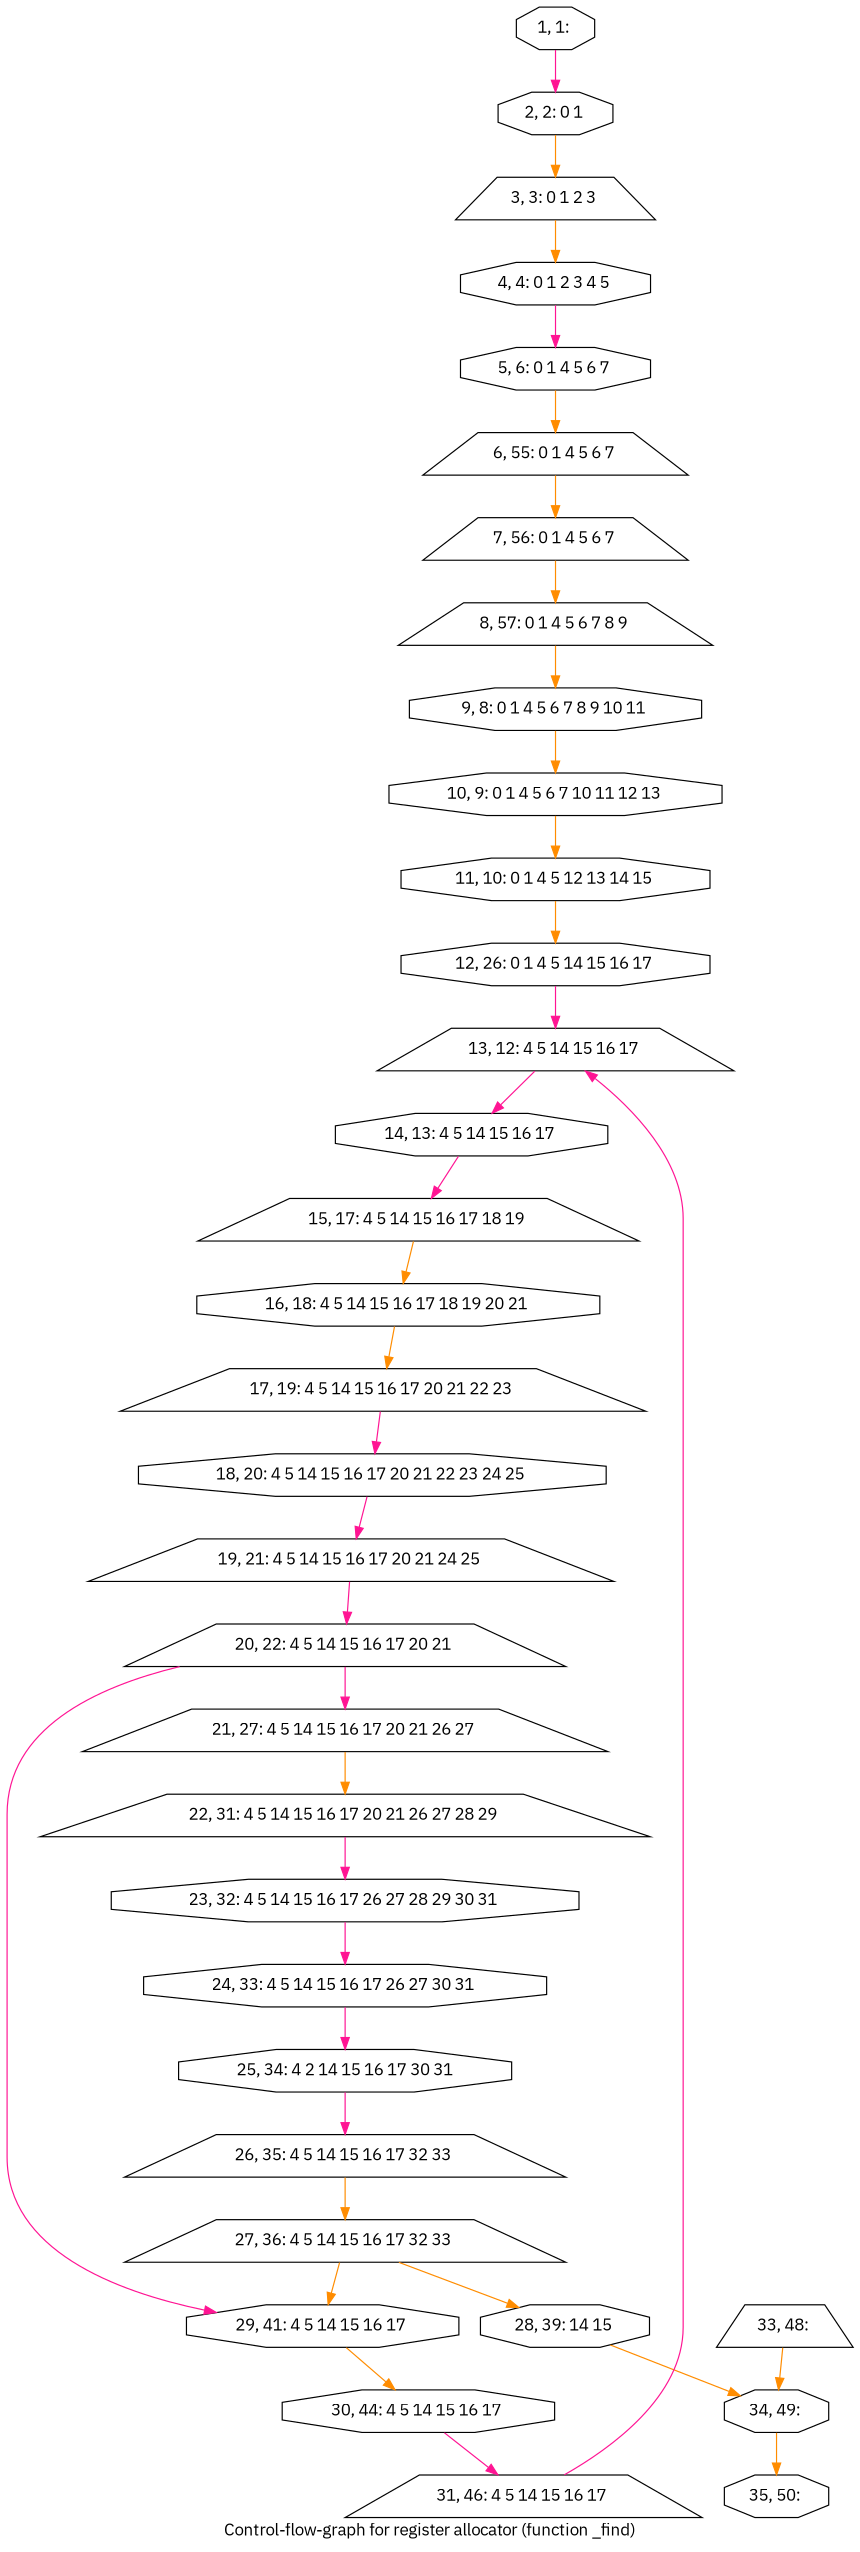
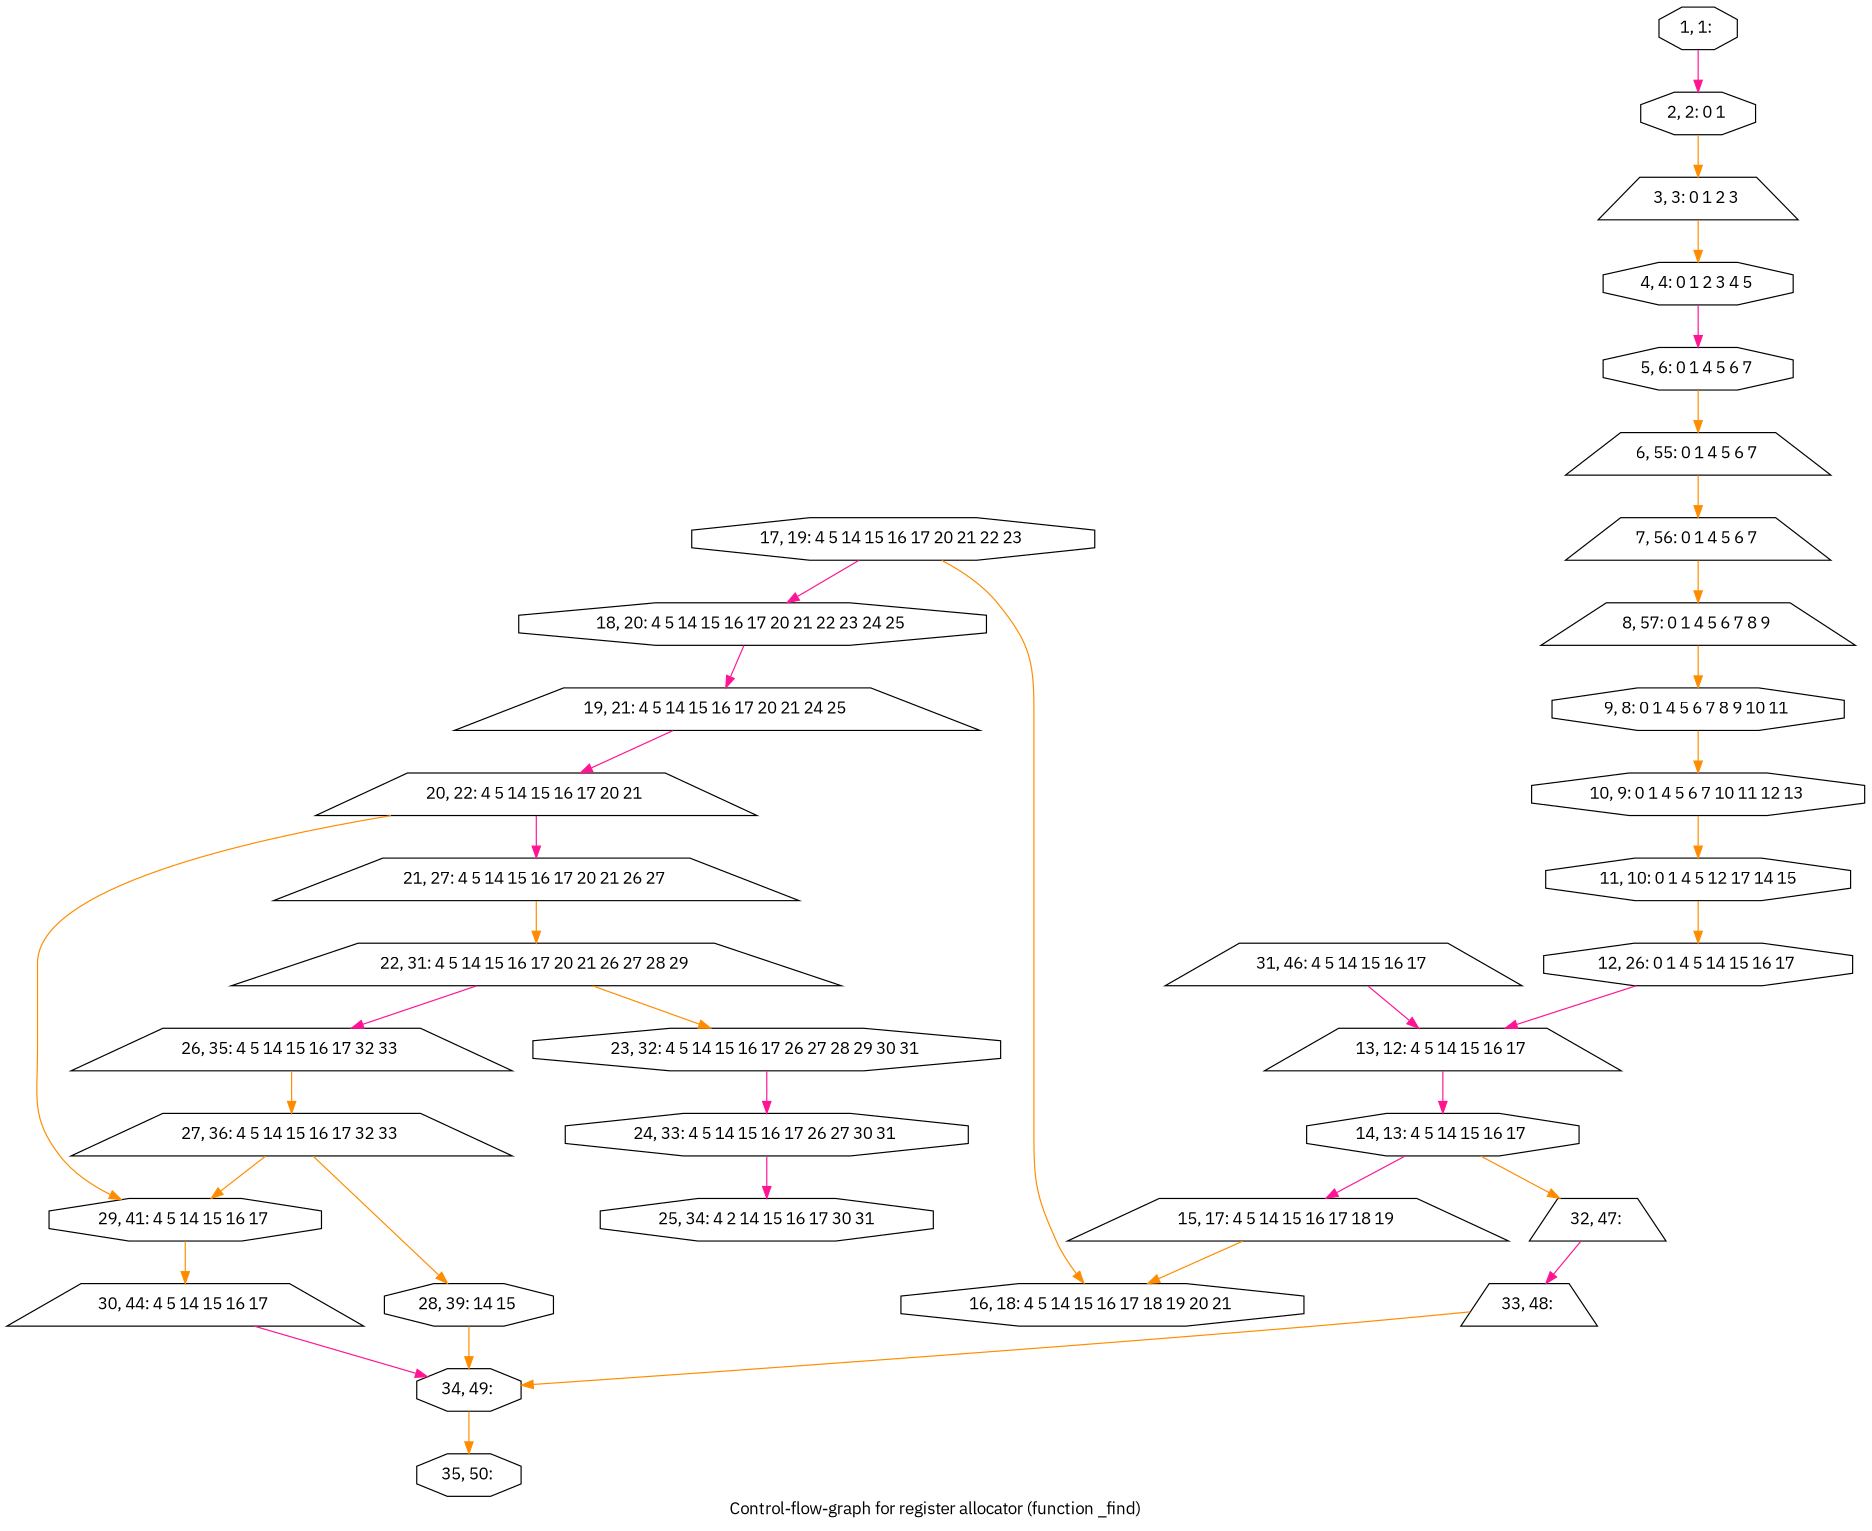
node "11, 10: 0 1 4 5 12 13 14 15": label "11, 10: 0 1 4 5 12 13 14 15" -> "11, 10: 0 1 4 5 12 17 14 15"
node "32, 47:": added
edge "16, 18: 4 5 14 15 16 17 18 19 20 21" -> "17, 19: 4 5 14 15 16 17 20 21 22 23": reversed
node "17, 19: 4 5 14 15 16 17 20 21 22 23": shape trapezium -> octagon
edge "22, 31: 4 5 14 15 16 17 20 21 26 27 28 29" -> "23, 32: 4 5 14 15 16 17 26 27 28 29 30 31": color deeppink -> darkorange
edge "20, 22: 4 5 14 15 16 17 20 21" -> "29, 41: 4 5 14 15 16 17": color deeppink -> darkorange
edge "25, 34: 4 2 14 15 16 17 30 31" -> "26, 35: 4 5 14 15 16 17 32 33": now "22, 31: 4 5 14 15 16 17 20 21 26 27 28 29" -> "26, 35: 4 5 14 15 16 17 32 33"
node "30, 44: 4 5 14 15 16 17": shape octagon -> trapezium
edge "30, 44: 4 5 14 15 16 17" -> "31, 46: 4 5 14 15 16 17": now "30, 44: 4 5 14 15 16 17" -> "34, 49:"
